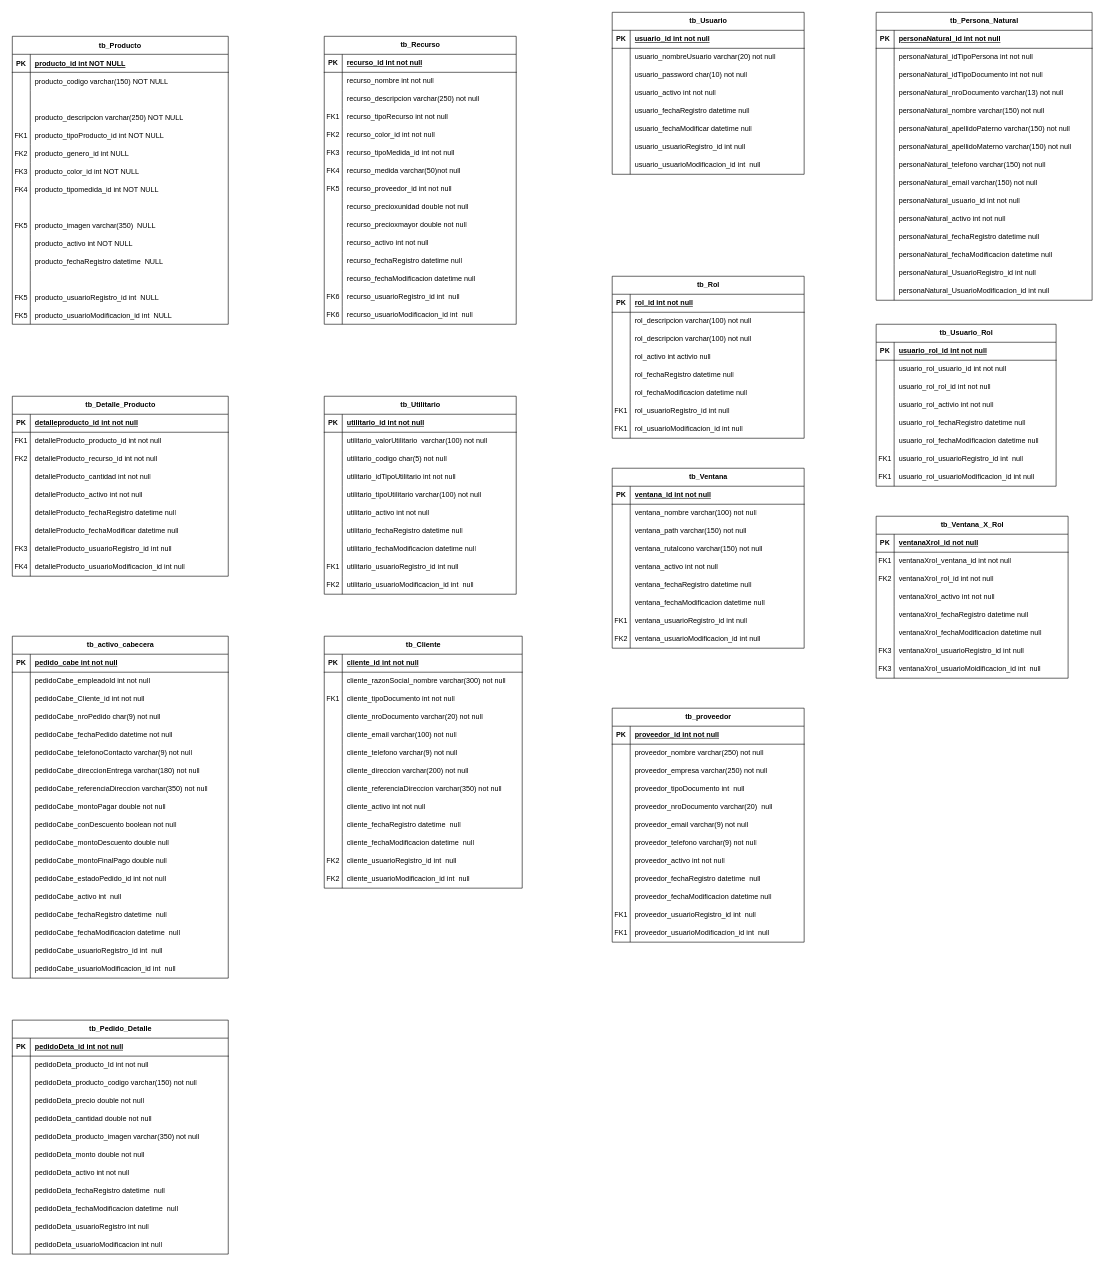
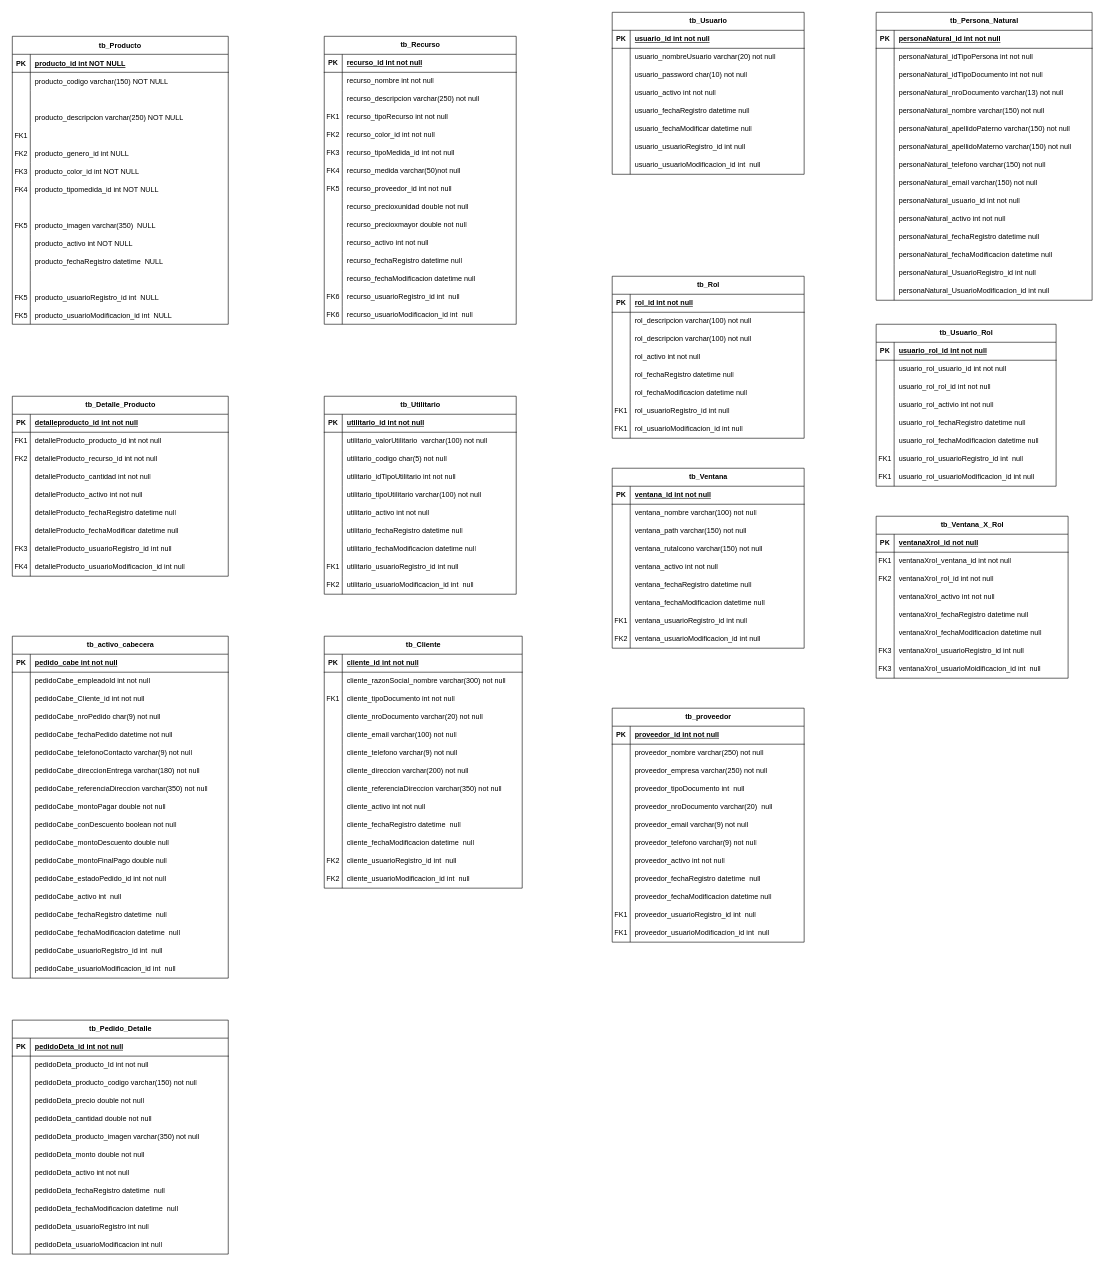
node "producto_tipoProducto_id int NOT NULL": removed
node "rol_activo int activio null": label "rol_activo int activio null" -> "rol_activo int not null"
